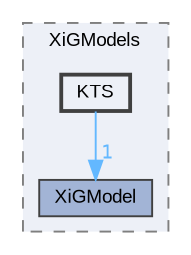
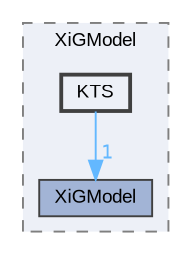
cluster "XiGModels": label "XiGModels" -> "XiGModel"
